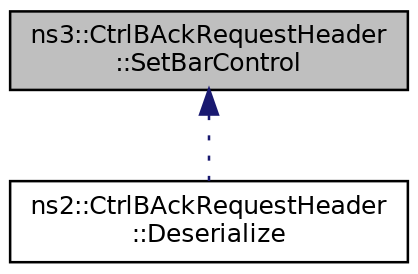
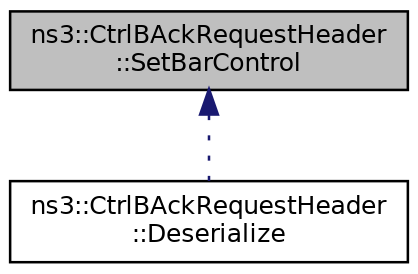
node "ns2::CtrlBAckRequestHeader ::Deserialize": label "ns2::CtrlBAckRequestHeader ::Deserialize" -> "ns3::CtrlBAckRequestHeader ::Deserialize"
